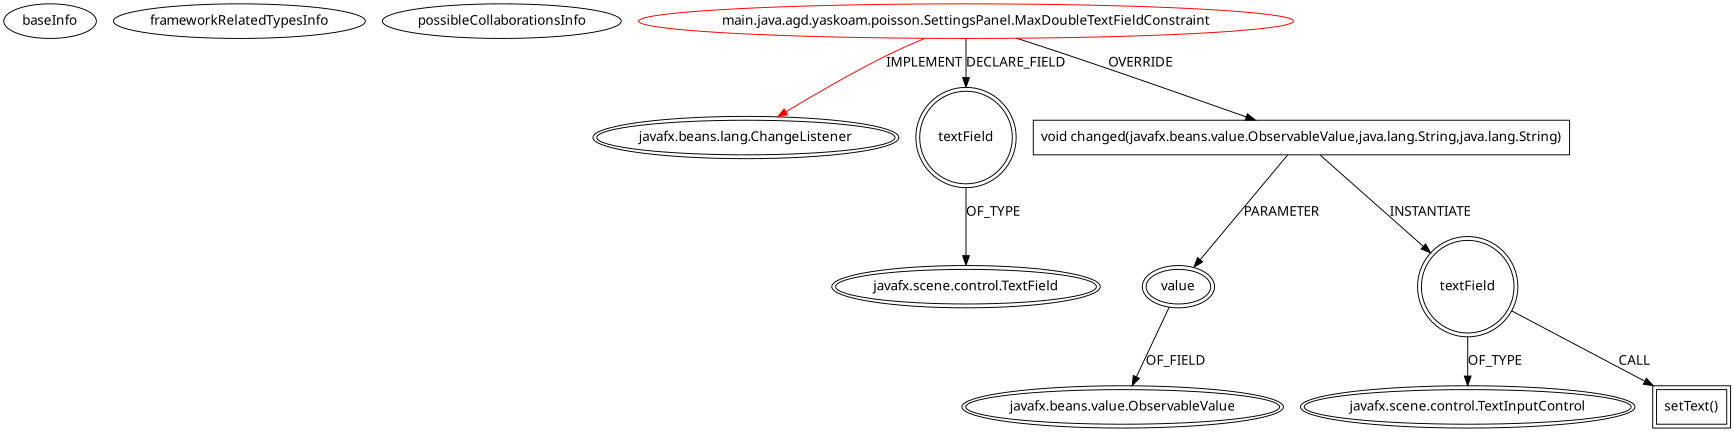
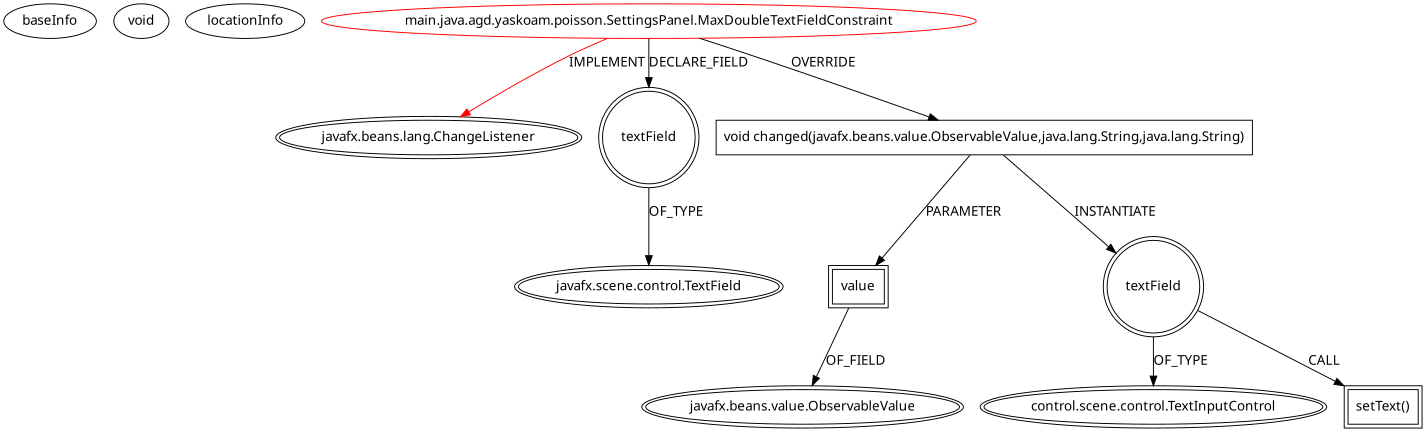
node "frameworkRelatedTypesInfo": label "frameworkRelatedTypesInfo" -> "void"
node "locationInfo": added
node "possibleCollaborationsInfo": removed
node "value": shape ellipse -> box
node "javafx.scene.control.TextInputControl": label "javafx.scene.control.TextInputControl" -> "control.scene.control.TextInputControl"
